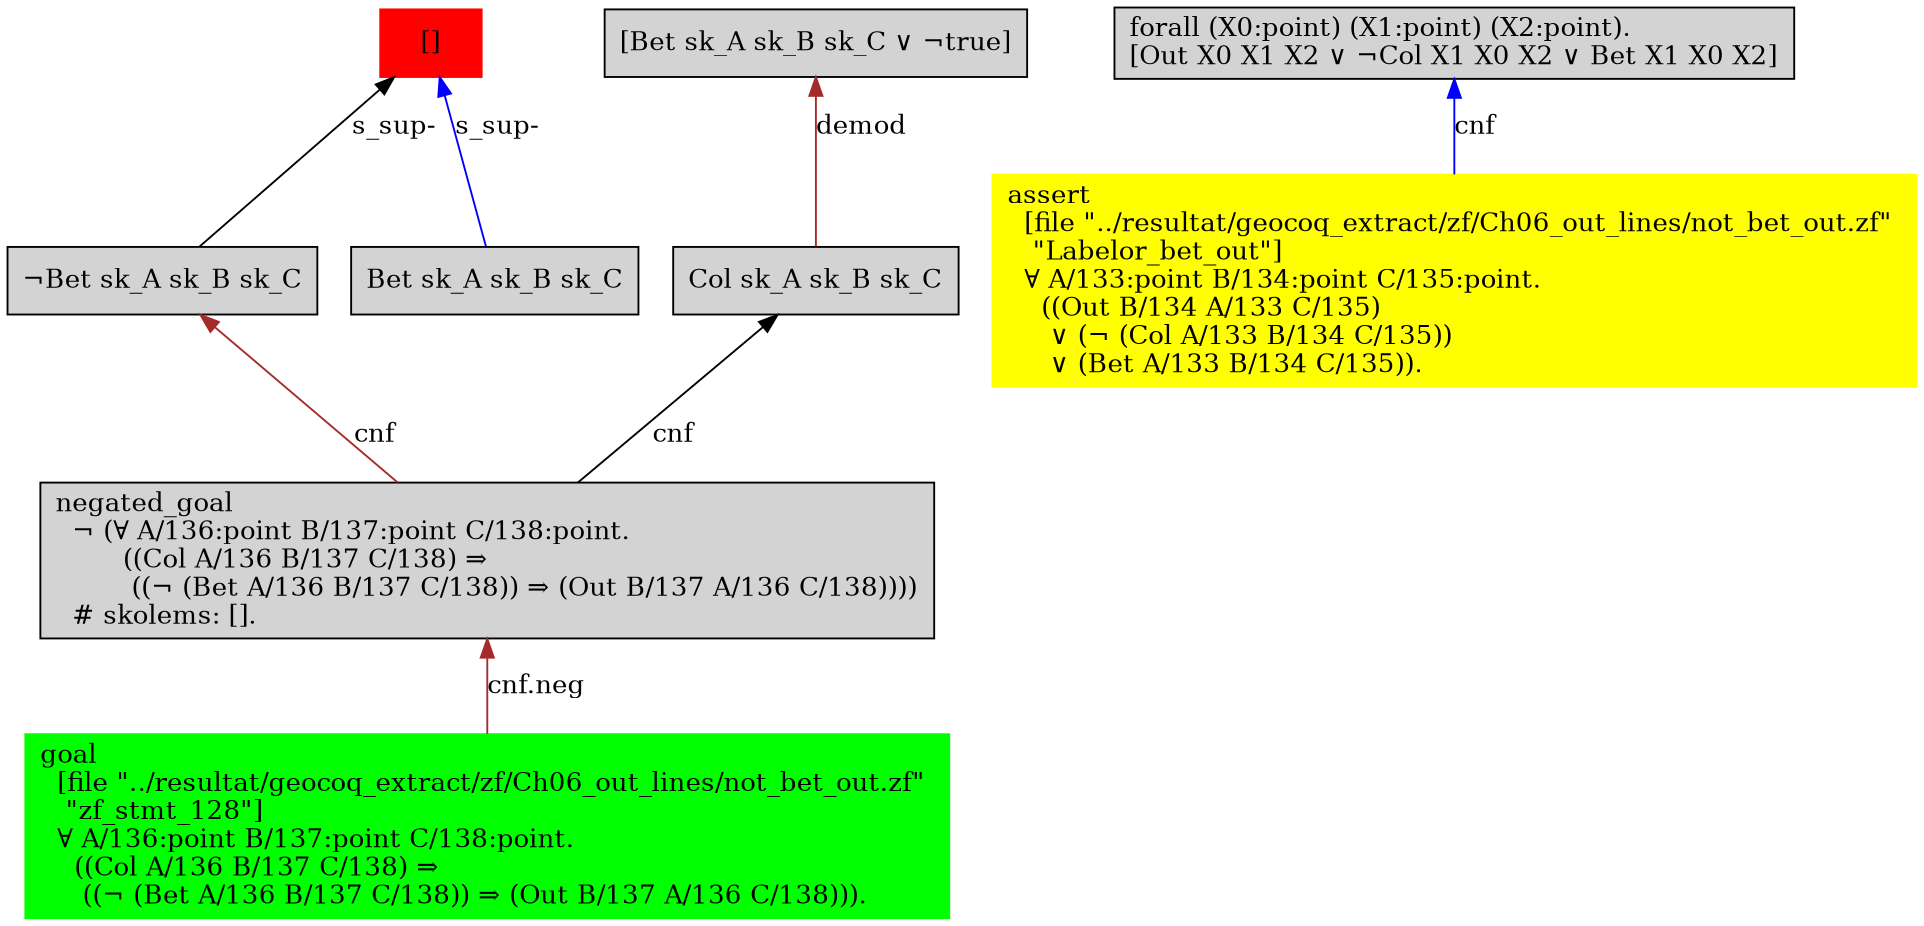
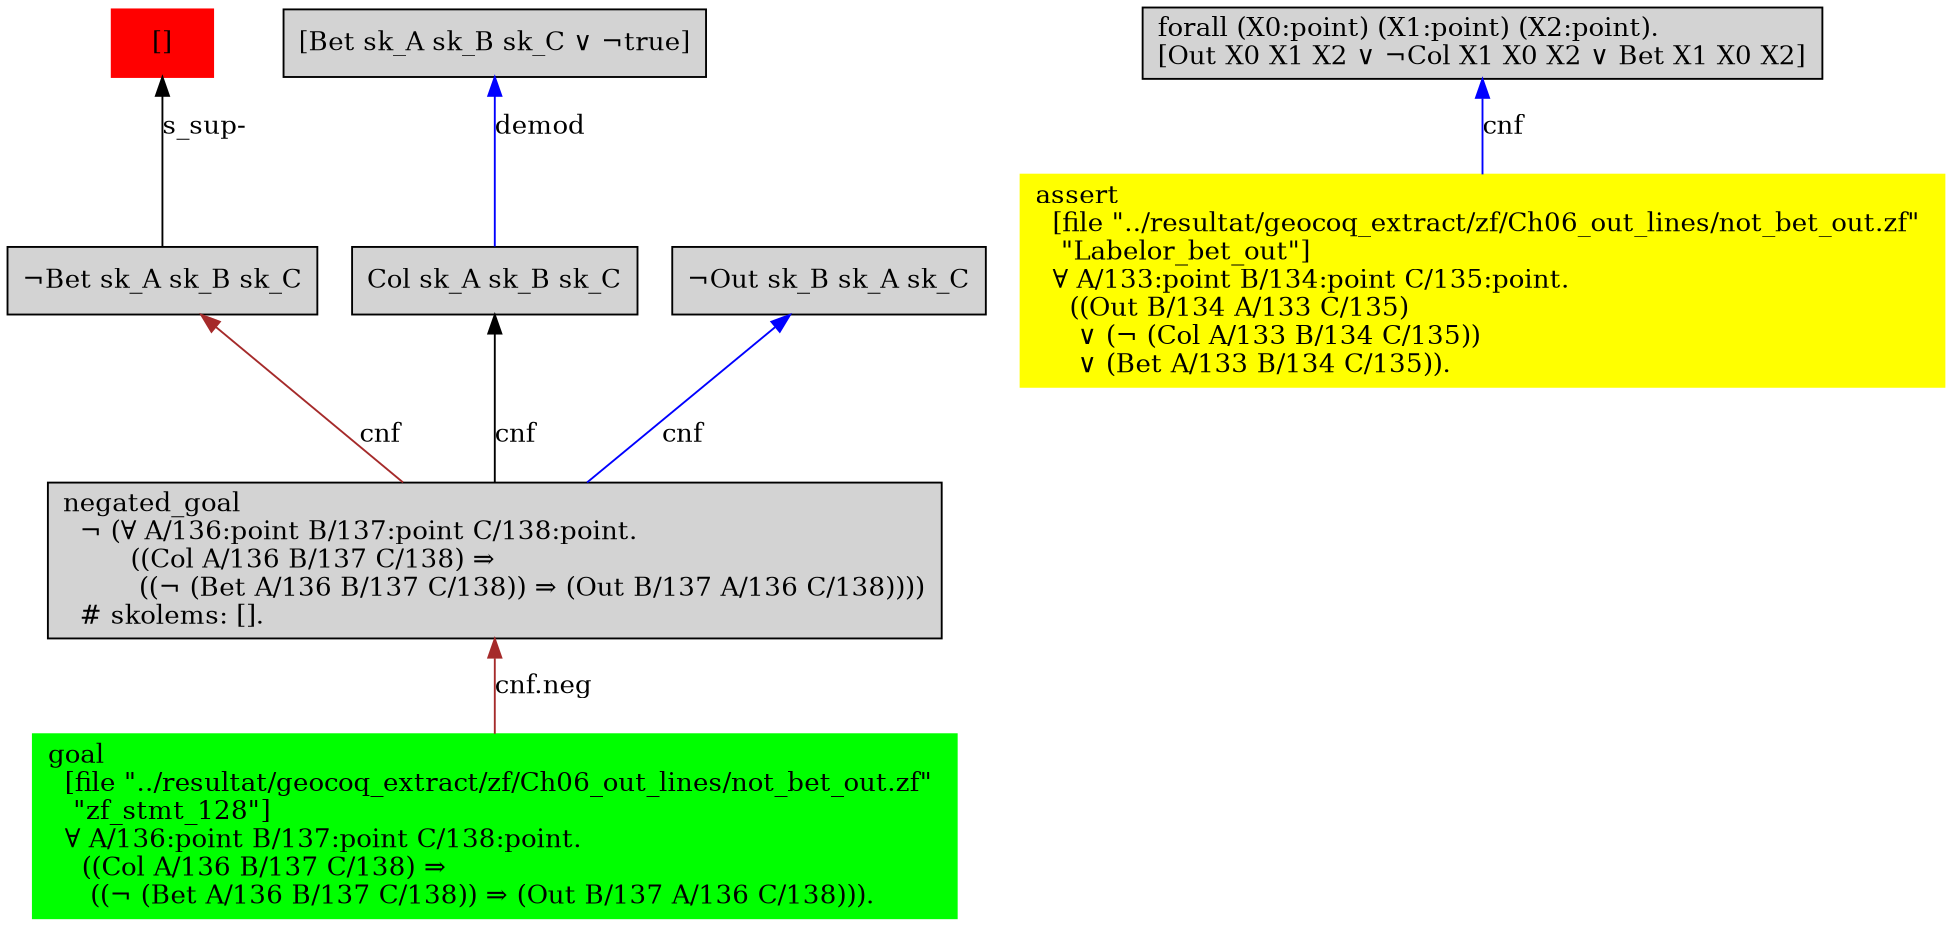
edge "Col sk_A sk_B sk_C" -> "[Bet sk_A sk_B sk_C ∨ ¬true]": color brown -> blue
node "Bet sk_A sk_B sk_C": removed
node "¬Out sk_B sk_A sk_C": added
